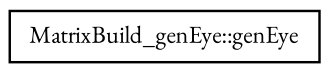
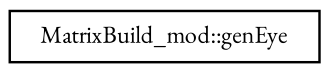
node "MatrixBuild_genEye::genEye": label "MatrixBuild_genEye::genEye" -> "MatrixBuild_mod::genEye"
